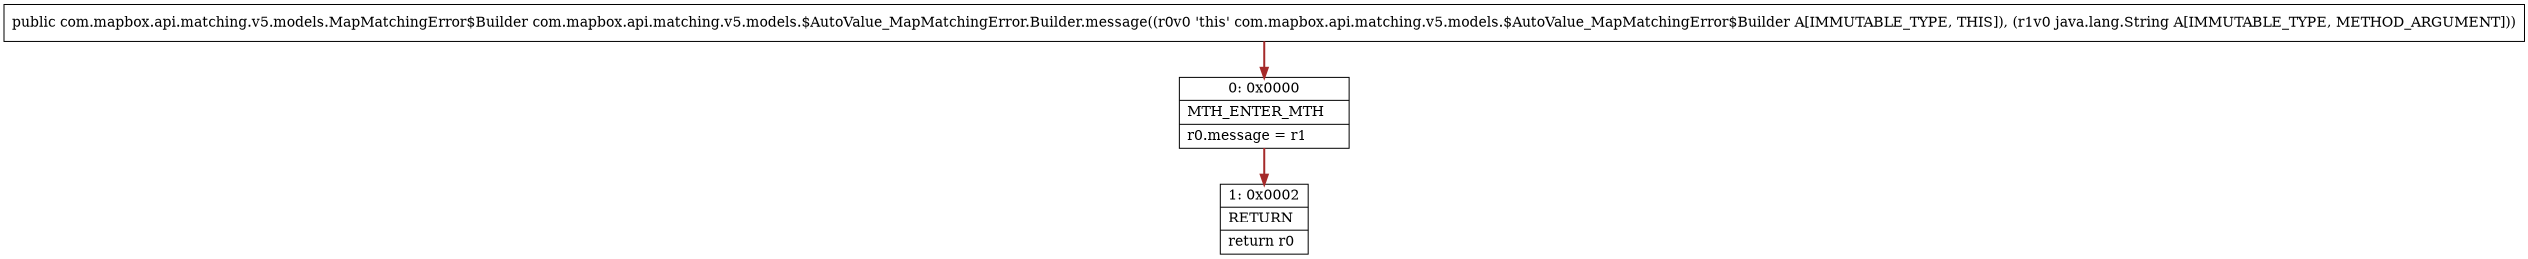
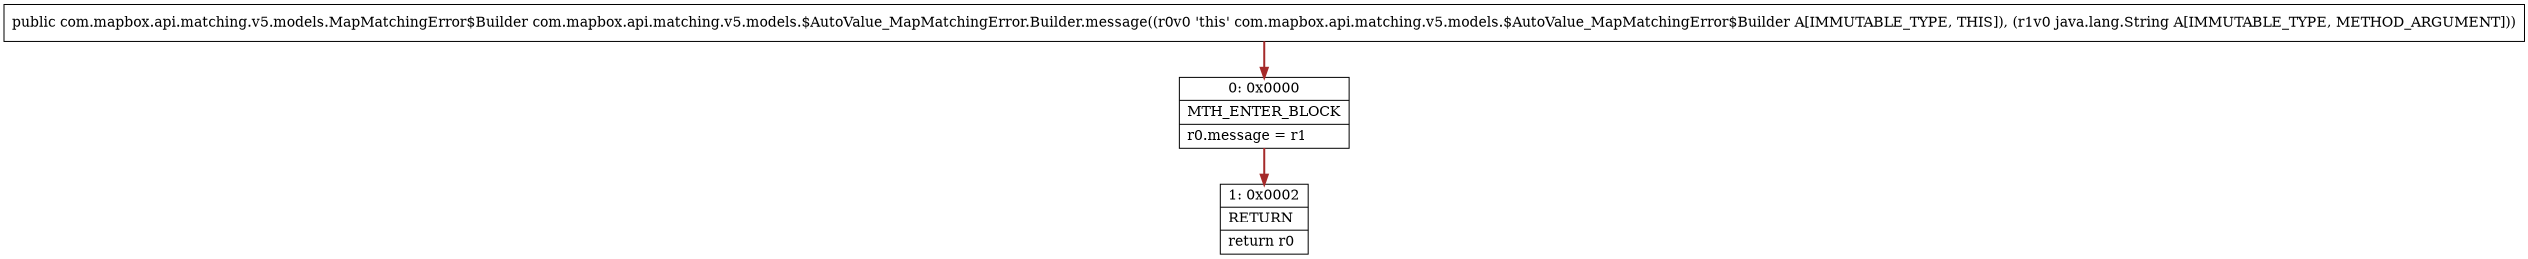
node "0: 0x0000": text "MTH_ENTER_MTH" -> "MTH_ENTER_BLOCK"
